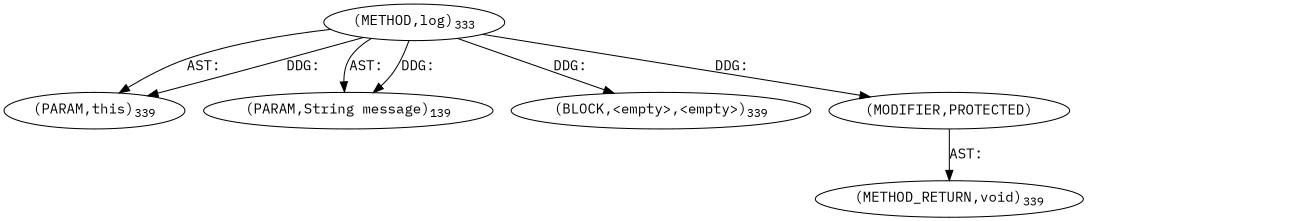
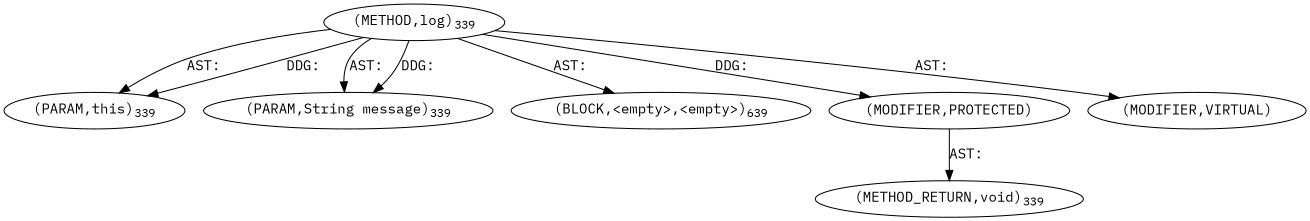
node "(METHOD,log)": text "333" -> "339"
edge "(METHOD,log)" -> "(BLOCK,<empty>,<empty>)": label "DDG: " -> "AST: "
node "(PARAM,String message)": text "139" -> "339"
node "(BLOCK,<empty>,<empty>)": text "339" -> "639"
node "(MODIFIER,VIRTUAL)": added
